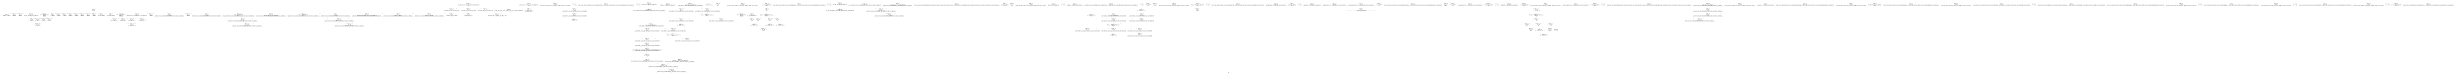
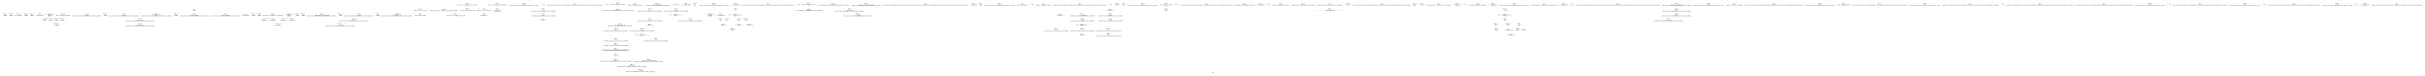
node "NodeID: 1": added
node "NodeID: 65": removed
